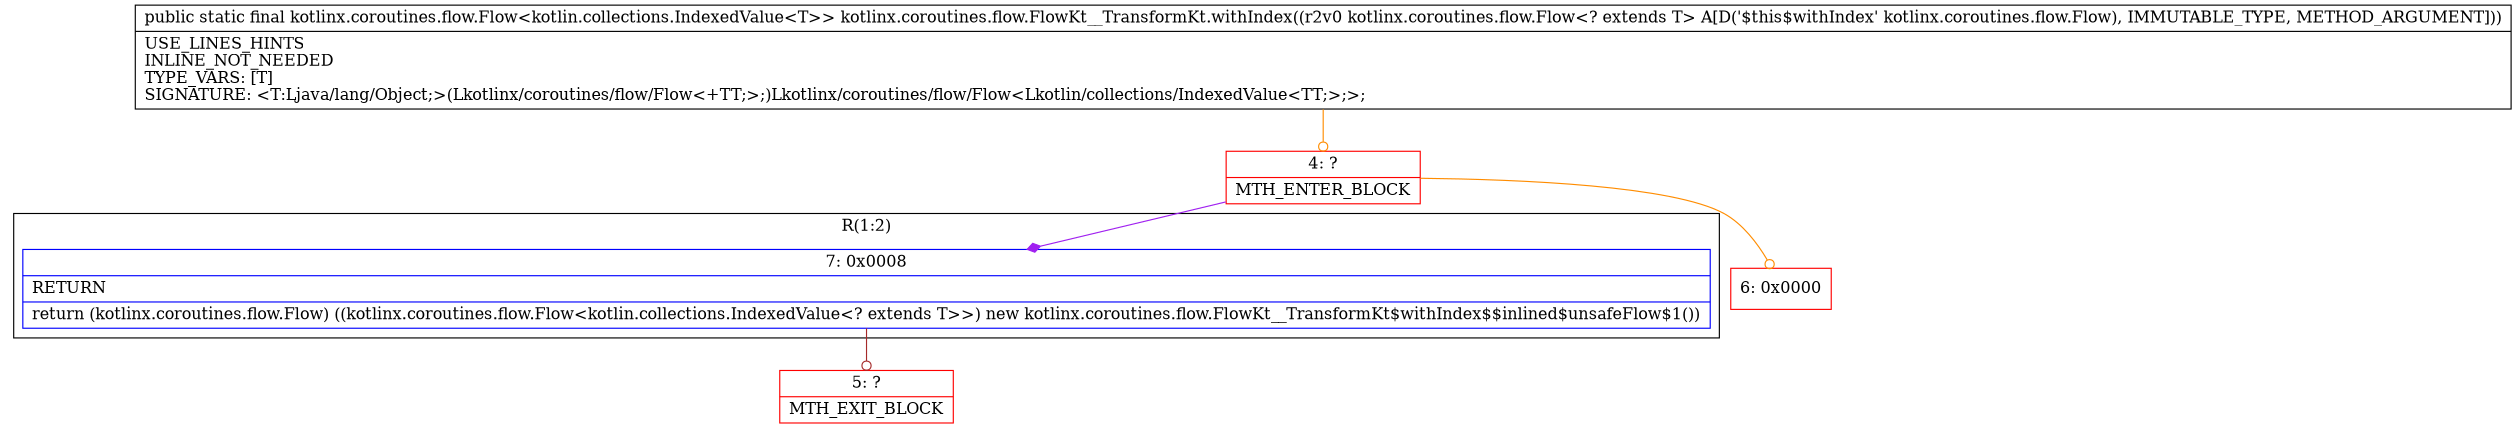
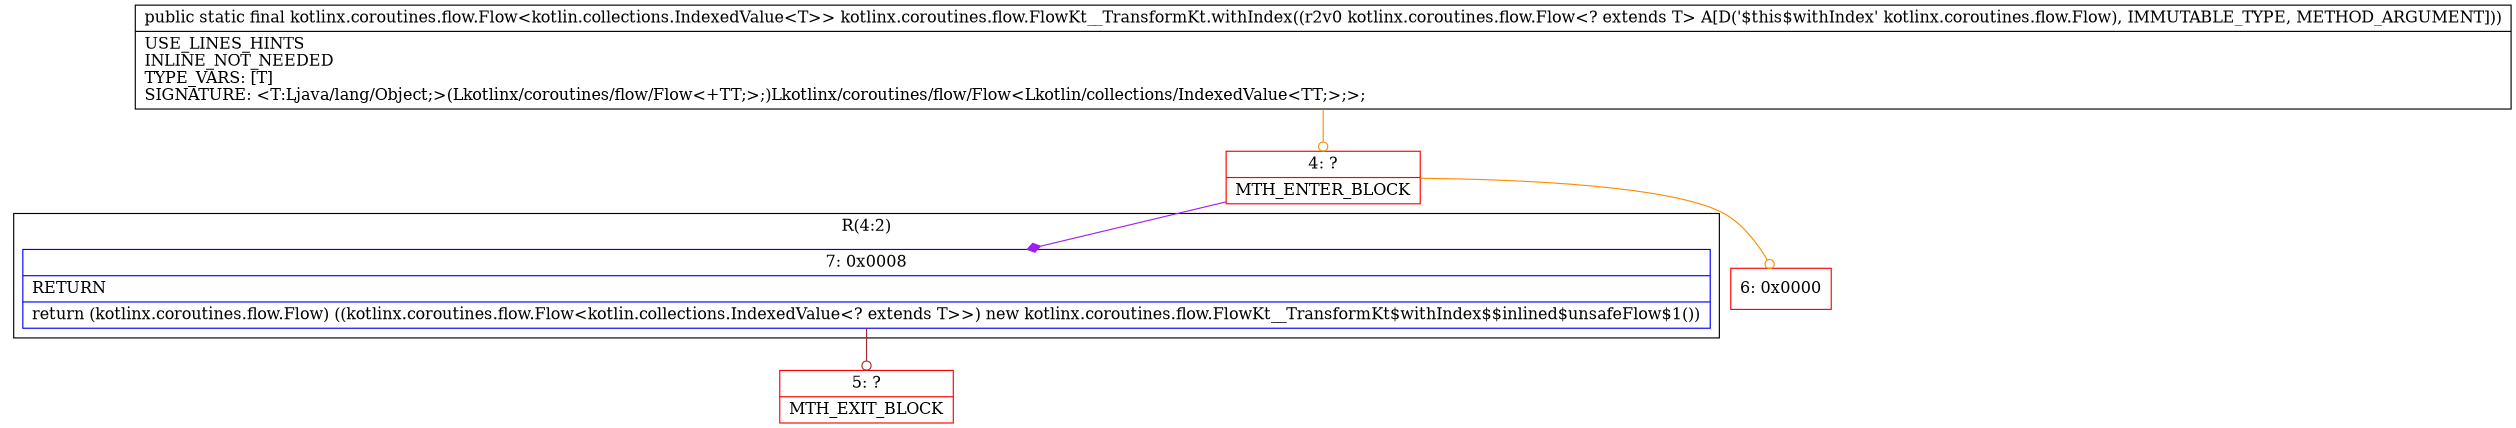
cluster "R(1:2)": label "R(1:2)" -> "R(4:2)"
